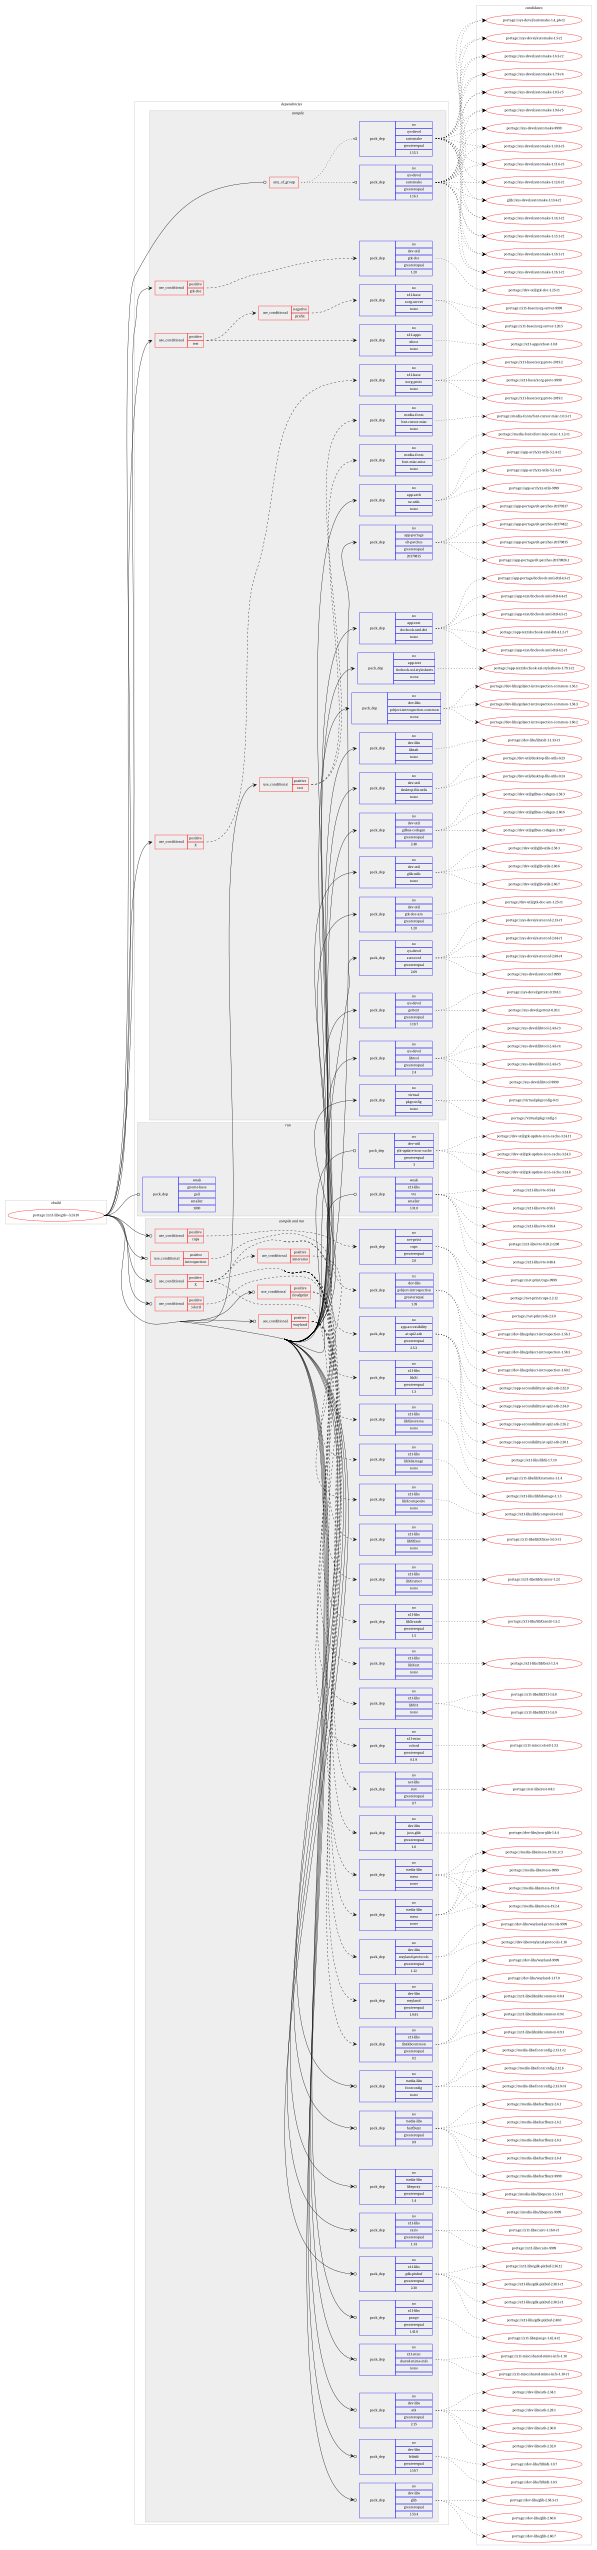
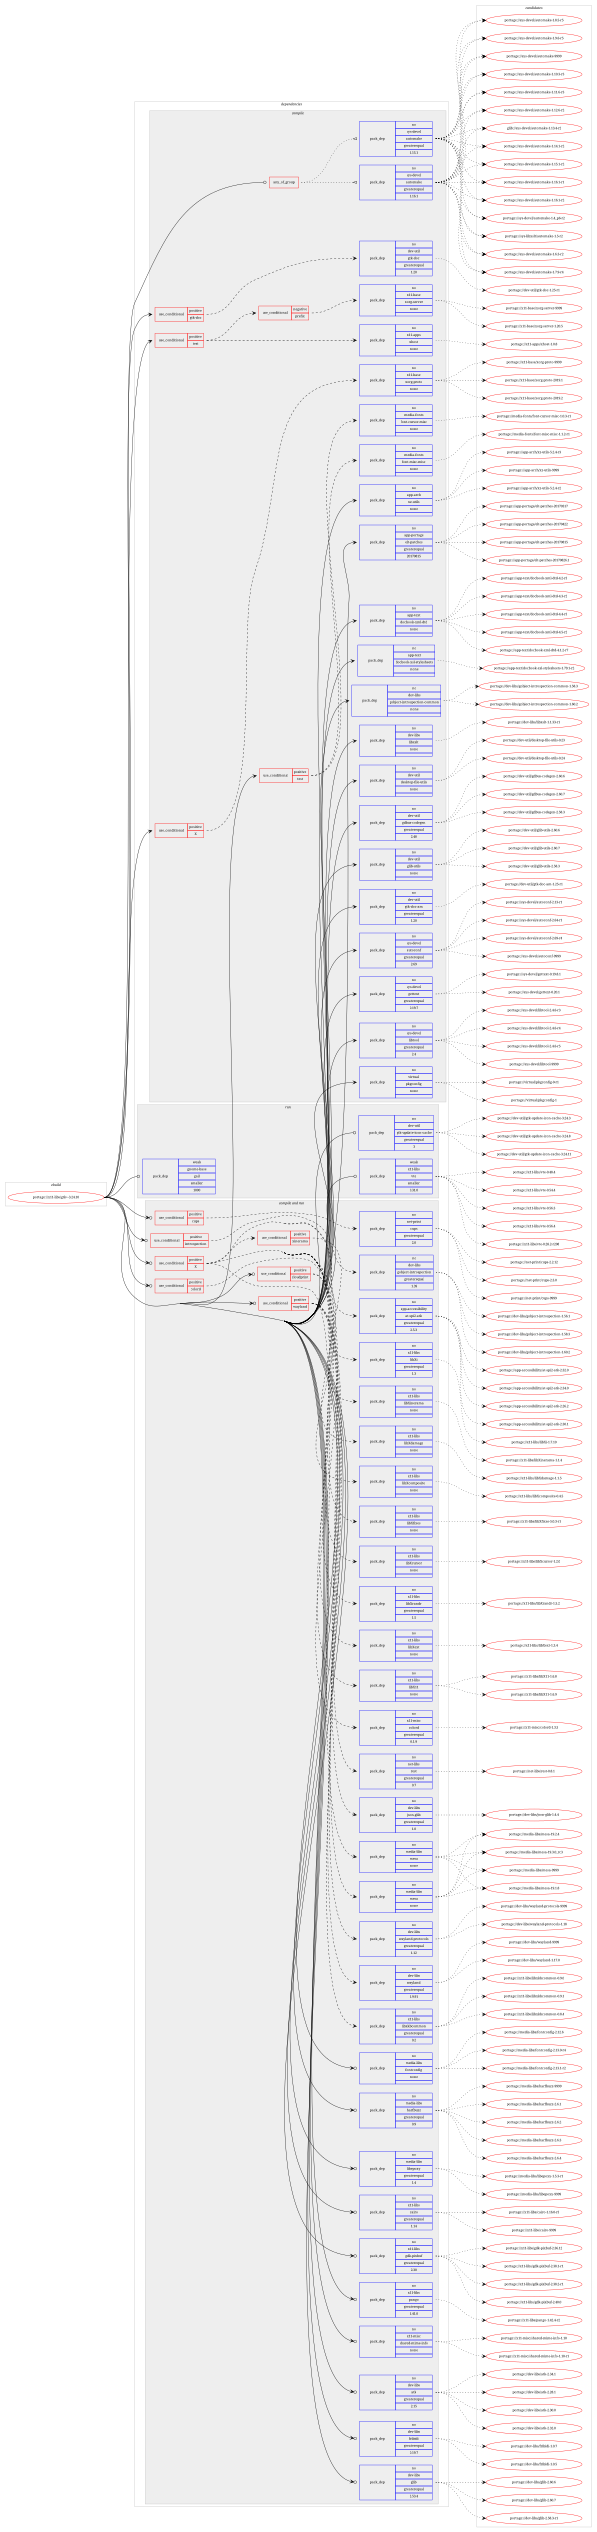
node "portage://sys-devel/automake-1.5-r2": label "portage://sys-devel/automake-1.5-r2" -> "portage://sys-libxslt/automake-1.5-r2"
node "portage://app-portage/docbook-xml-dtd-4.3-r2": label "portage://app-portage/docbook-xml-dtd-4.3-r2" -> "portage://app-text/docbook-xml-dtd-4.3-r2"
node "portage://dev-libs/gobject-introspection-common-1.56.1": removed
node "portage://net-print/atk-2.3.0": label "portage://net-print/atk-2.3.0" -> "portage://net-print/cups-2.3.0"
